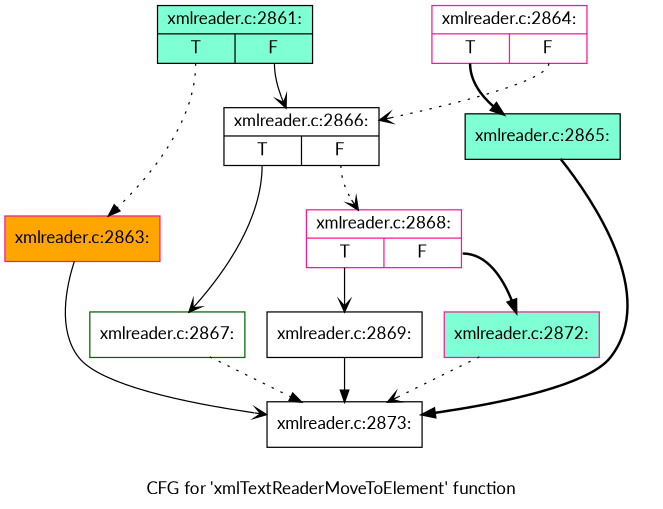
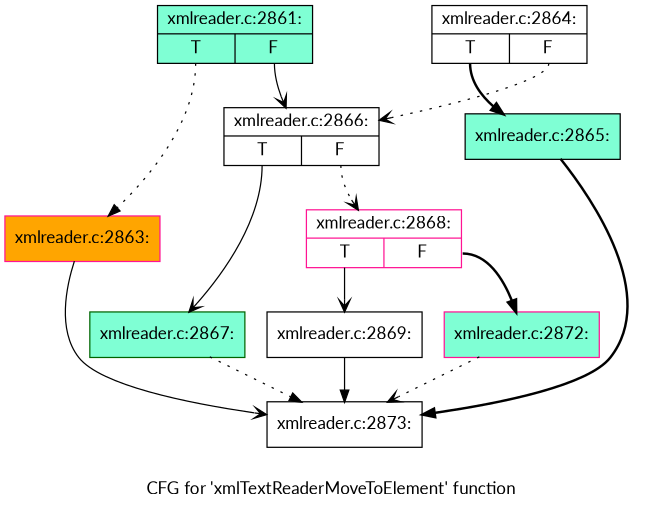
node "xmlreader.c:2864:": color deeppink -> black
node "xmlreader.c:2867:": fillcolor white -> aquamarine
